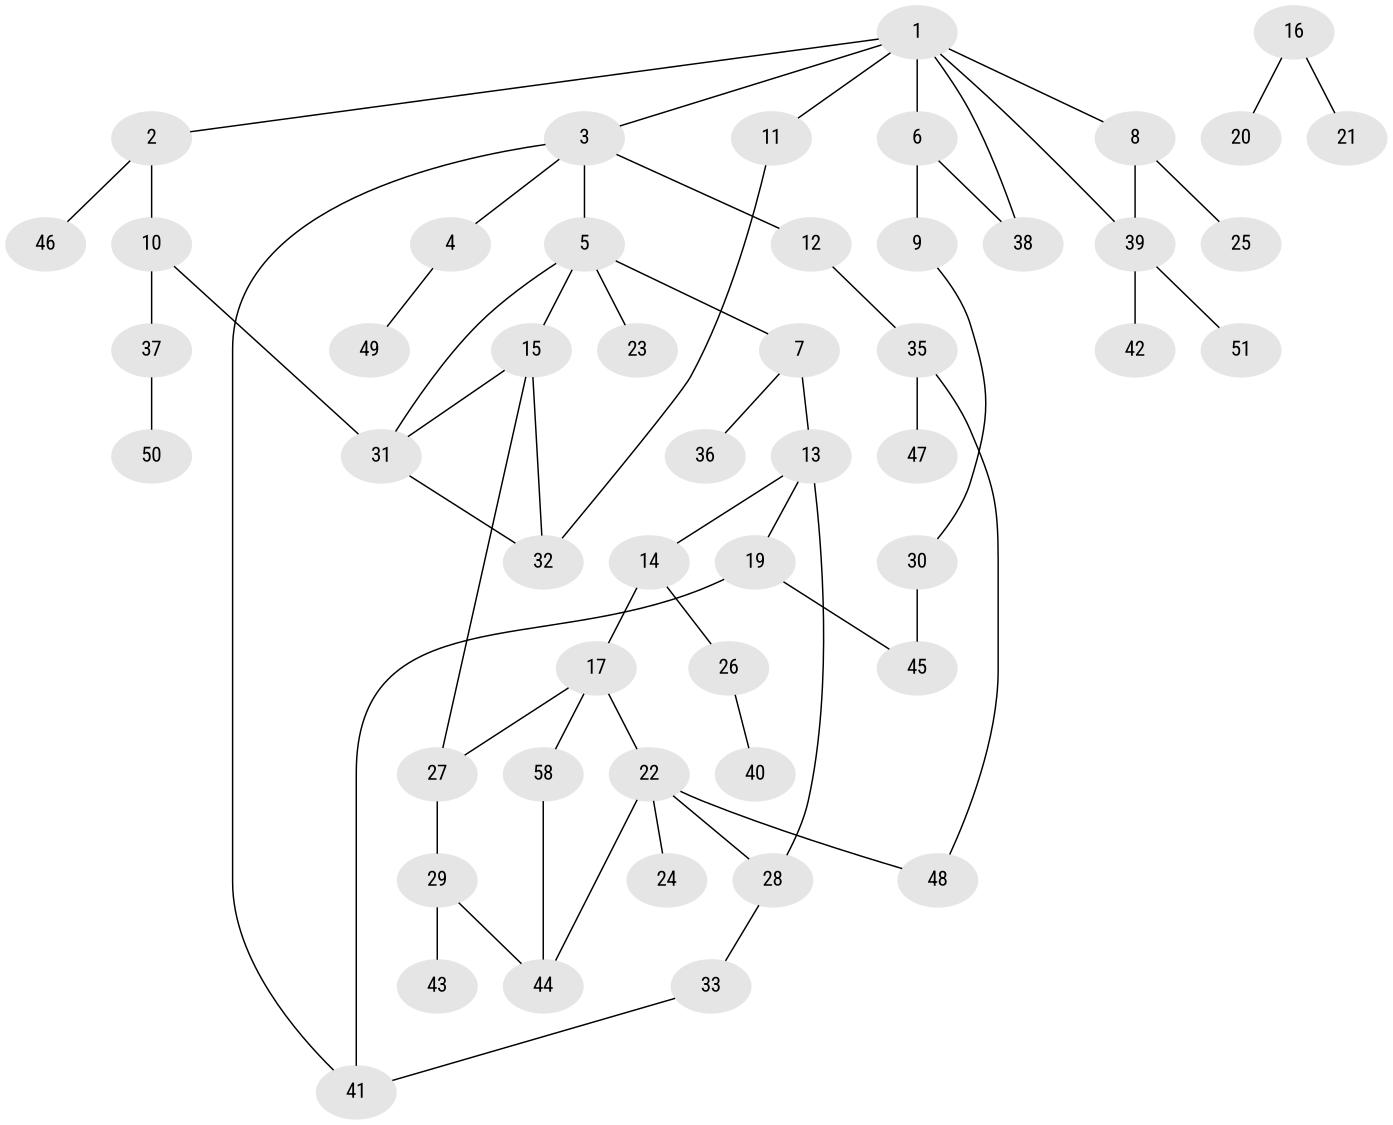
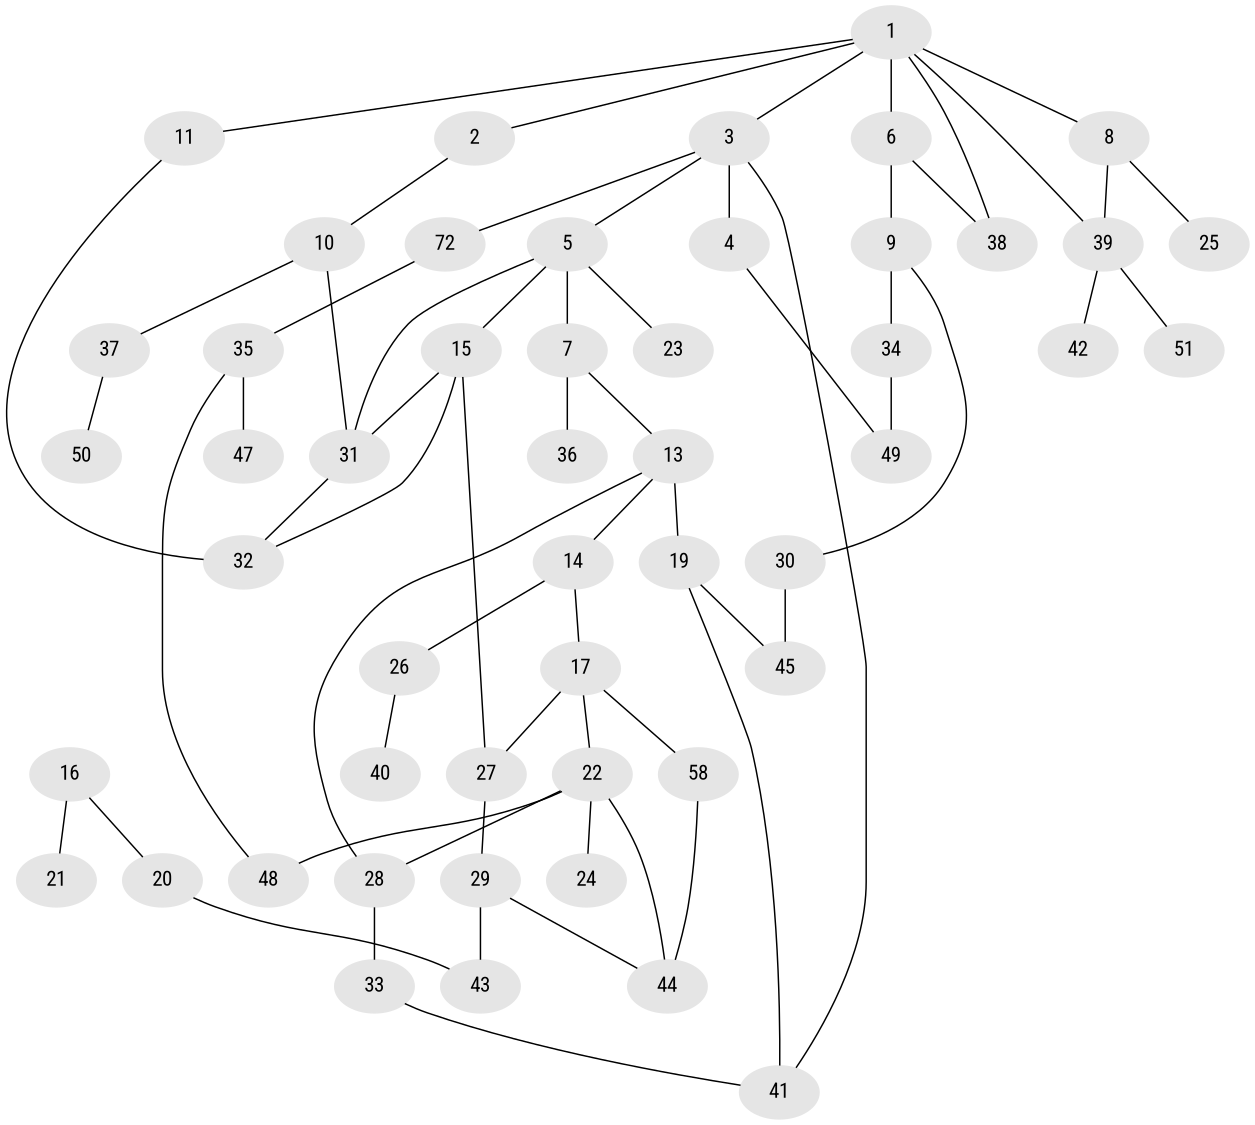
node "46": removed
node "12": label "12" -> "72"
node "34": added
edge "20" -- "43": added
